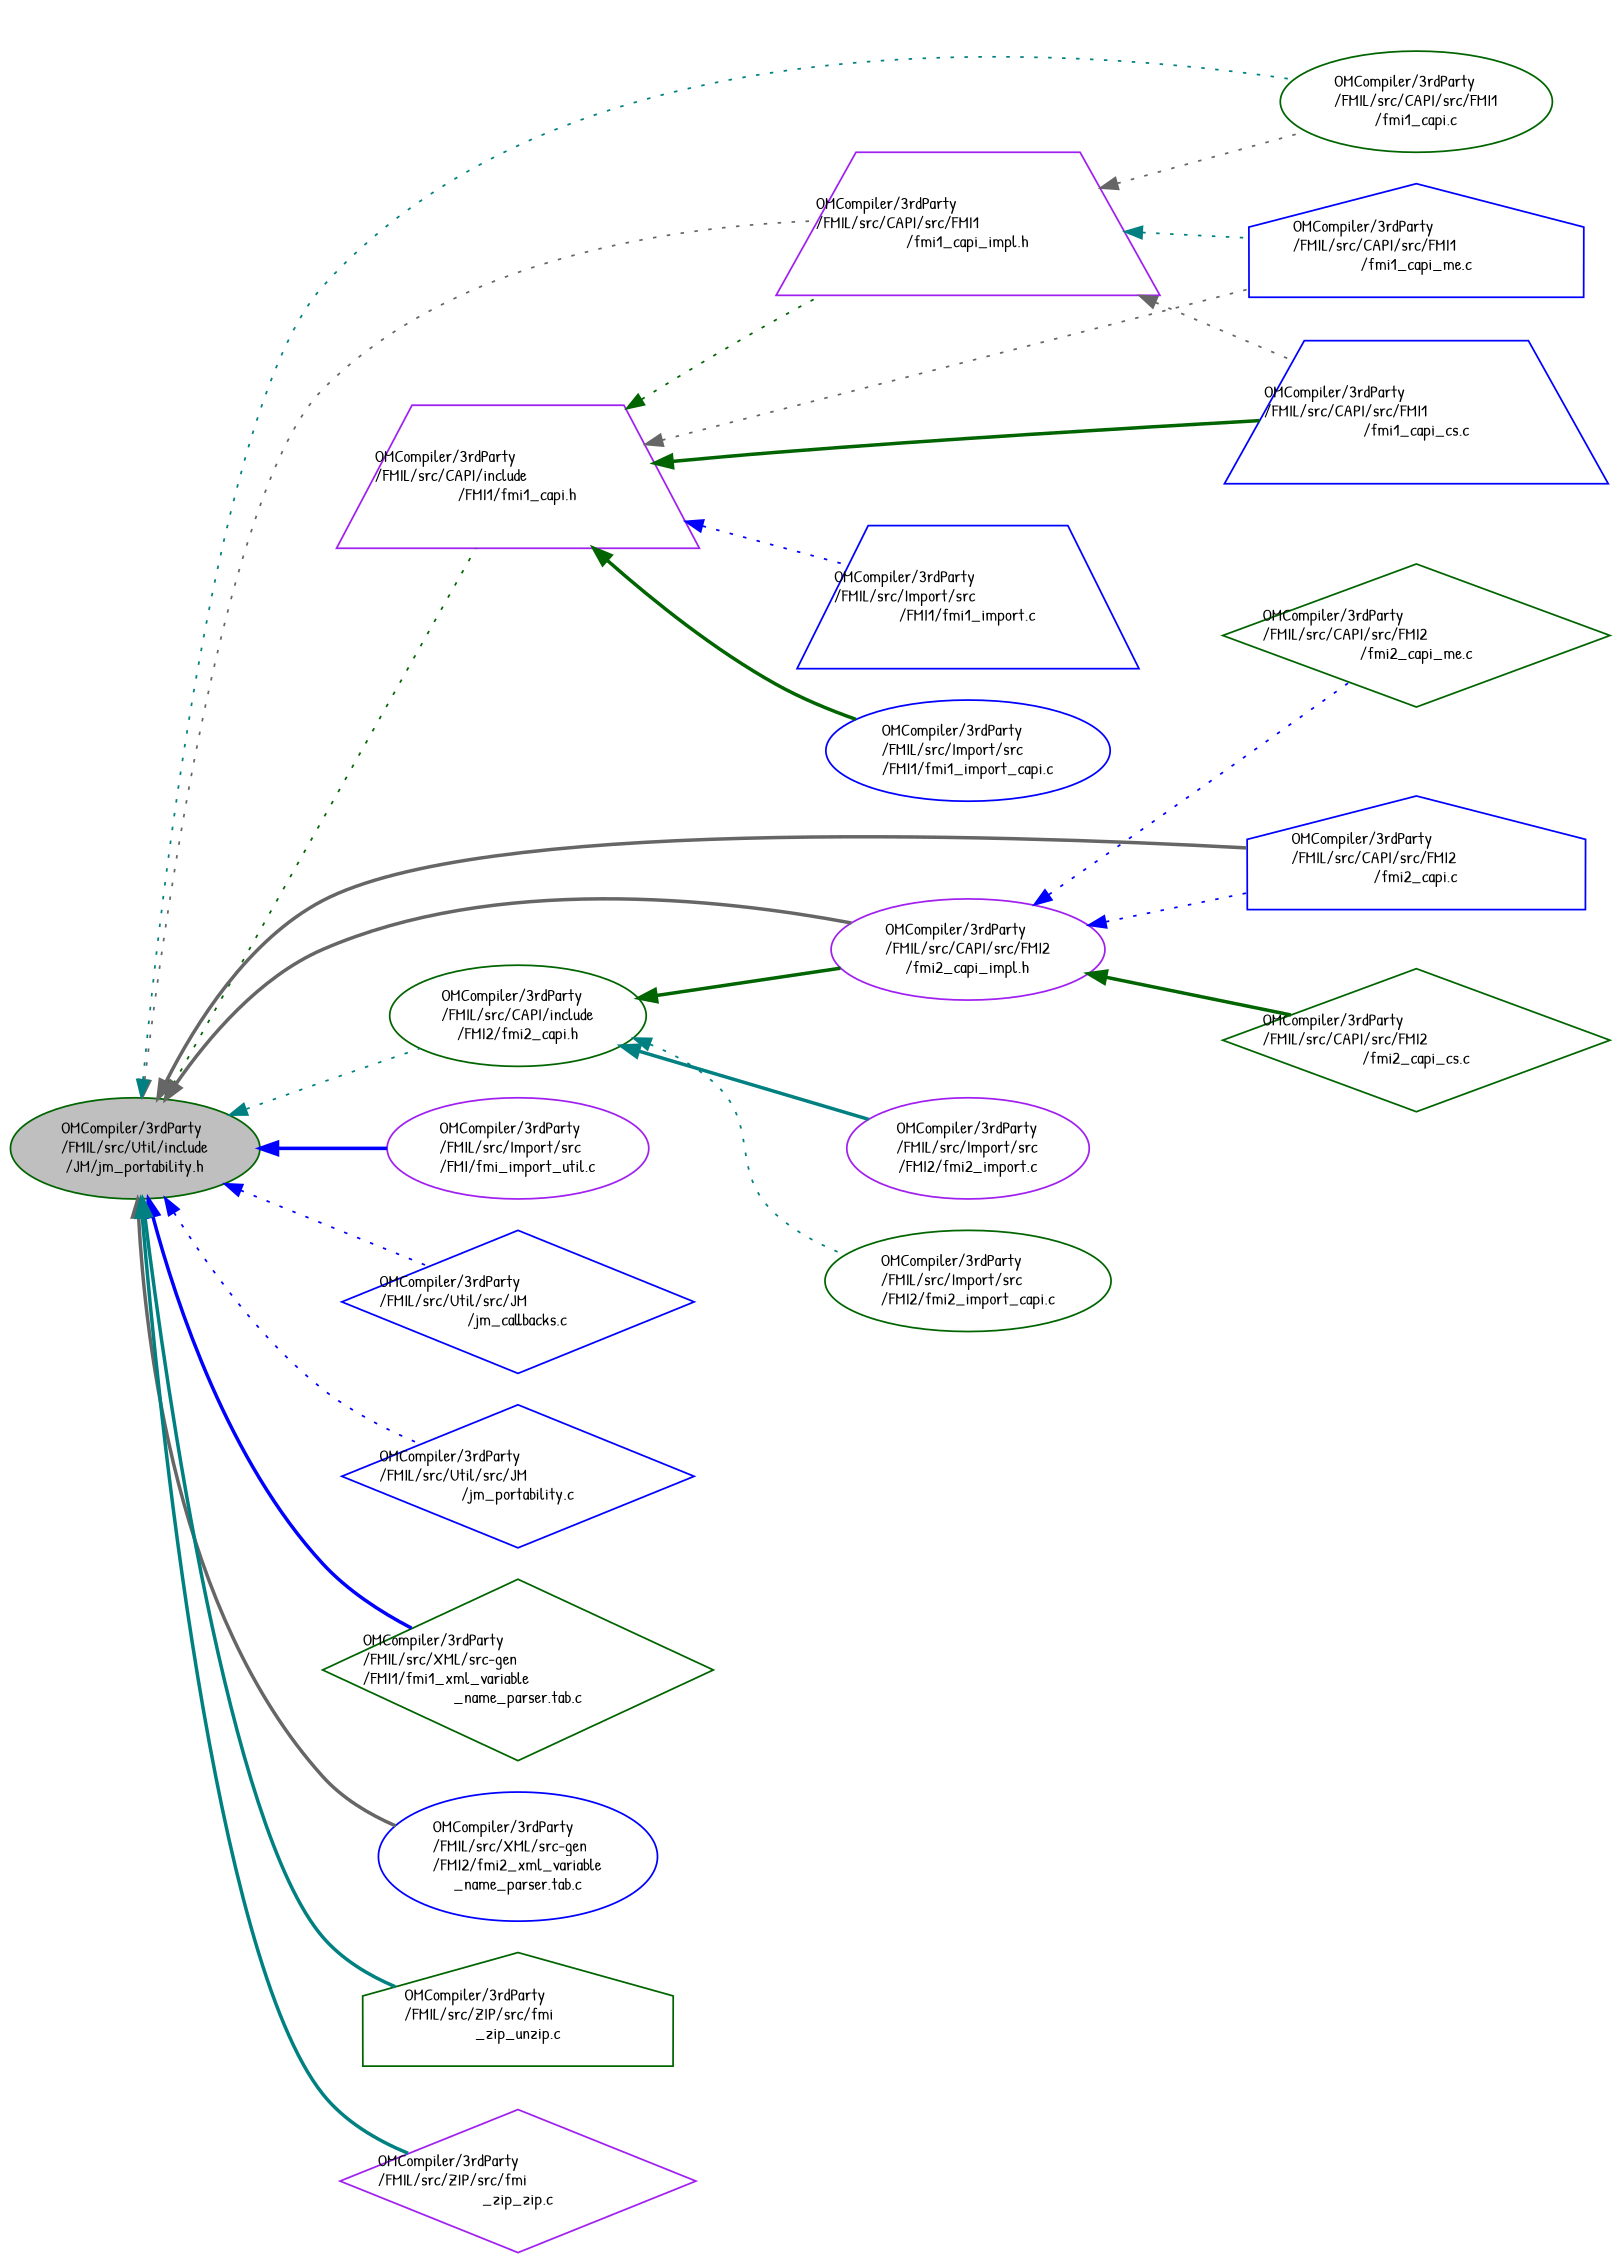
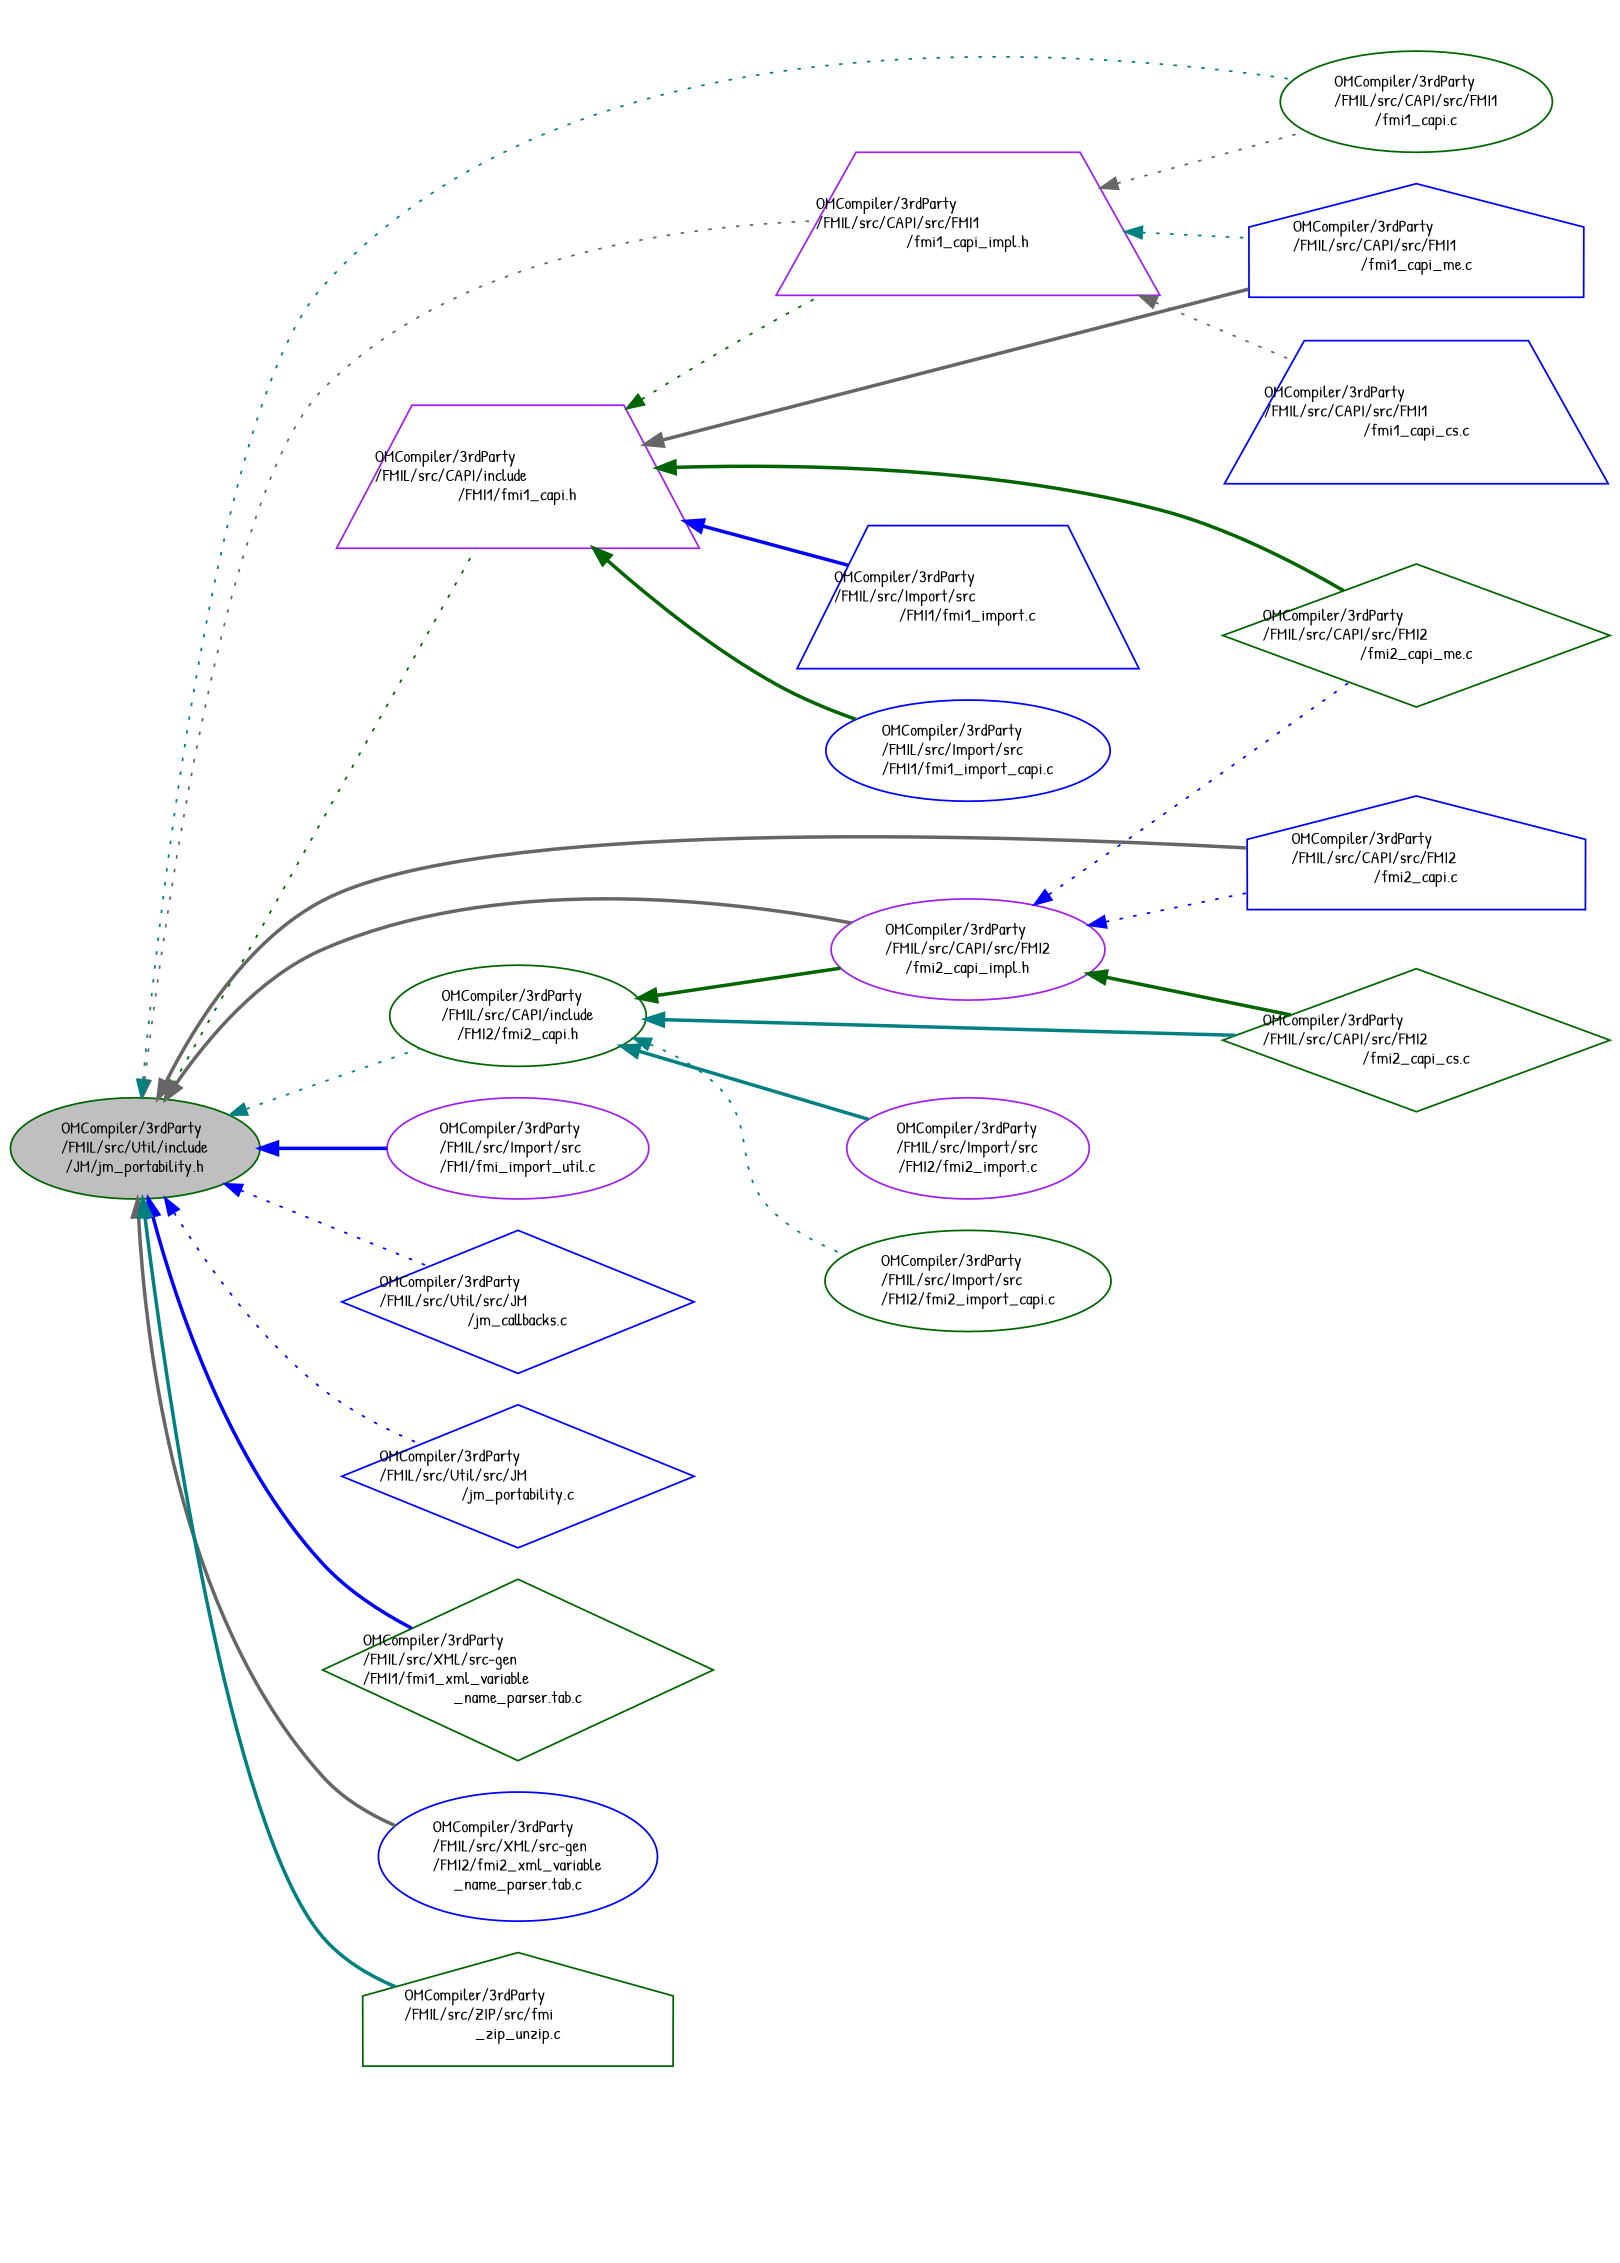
edge "OMCompiler/3rdParty /FMIL/src/CAPI/src/FMI1 /fmi1_capi_me.c" -> "OMCompiler/3rdParty /FMIL/src/CAPI/include /FMI1/fmi1_capi.h": style dotted -> bold
edge "OMCompiler/3rdParty /FMIL/src/CAPI/src/FMI1 /fmi1_capi_cs.c" -> "OMCompiler/3rdParty /FMIL/src/CAPI/include /FMI1/fmi1_capi.h": now "OMCompiler/3rdParty /FMIL/src/CAPI/src/FMI2 /fmi2_capi_me.c" -> "OMCompiler/3rdParty /FMIL/src/CAPI/include /FMI1/fmi1_capi.h"
edge "OMCompiler/3rdParty /FMIL/src/Import/src /FMI1/fmi1_import.c" -> "OMCompiler/3rdParty /FMIL/src/CAPI/include /FMI1/fmi1_capi.h": style dotted -> bold
edge "OMCompiler/3rdParty /FMIL/src/CAPI/src/FMI2 /fmi2_capi_cs.c" -> "OMCompiler/3rdParty /FMIL/src/CAPI/include /FMI2/fmi2_capi.h": added
node "OMCompiler/3rdParty /FMIL/src/ZIP/src/fmi _zip_zip.c": removed
